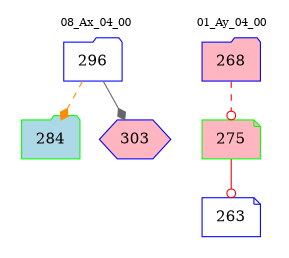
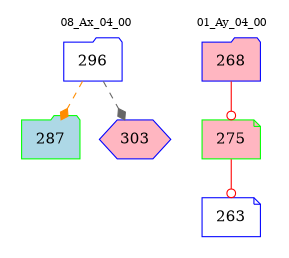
edge "296" -> "303": style solid -> dashed
edge "268" -> "275": style dashed -> solid
node "284": label "284" -> "287"
